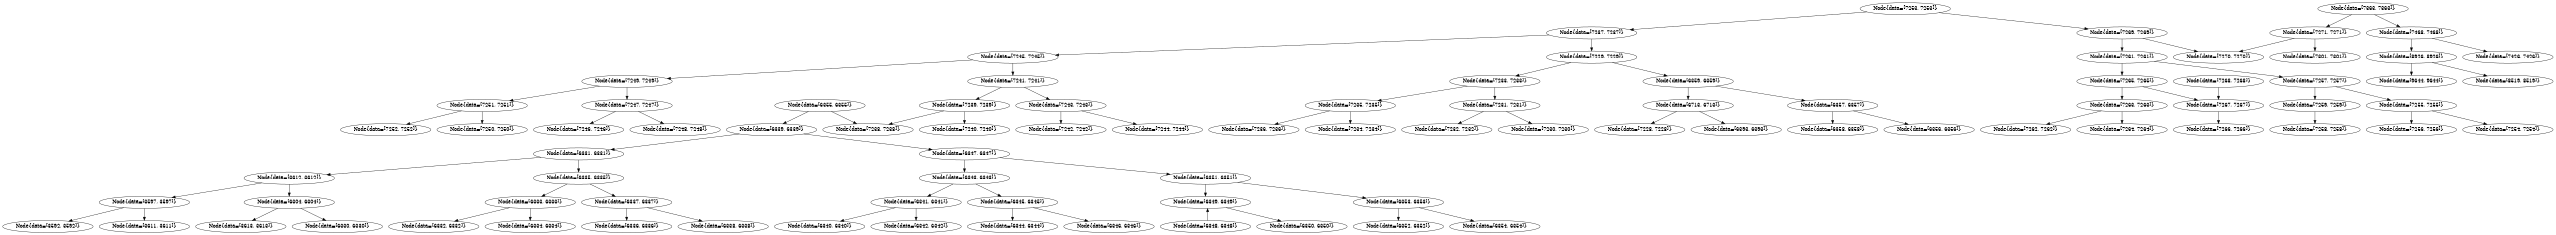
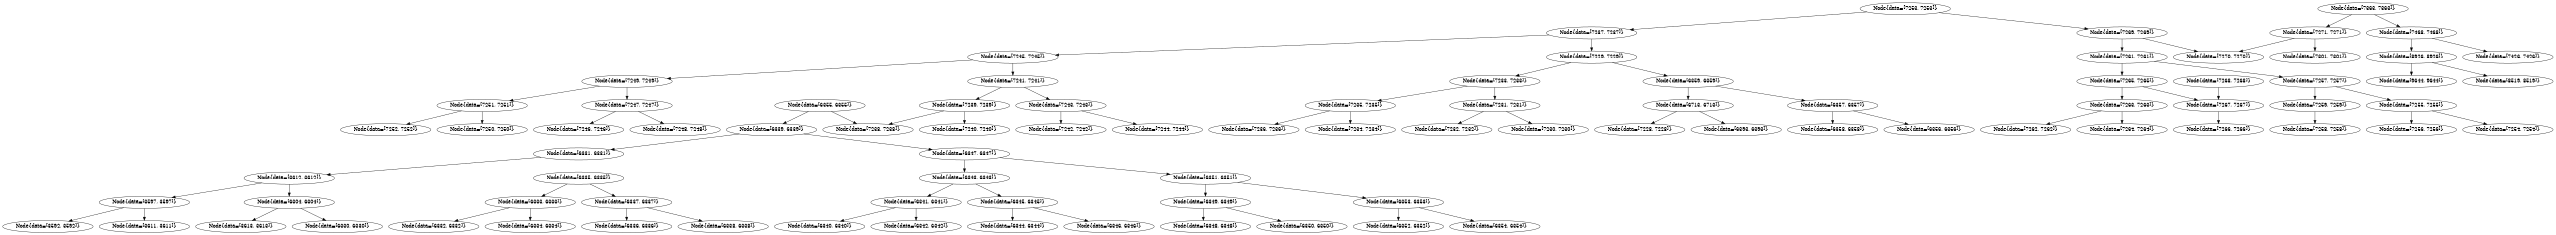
edge "Node{data=[6331, 6331]}" -> "Node{data=[6335, 6335]}": removed
edge "Node{data=[6348, 6348]}" -> "Node{data=[6349, 6349]}": reversed
